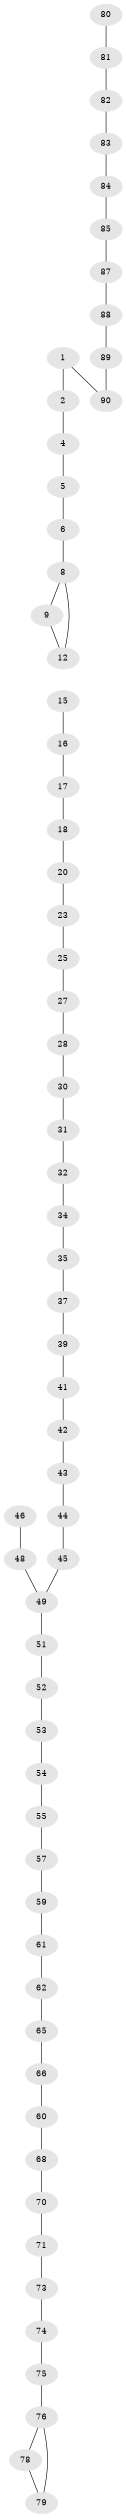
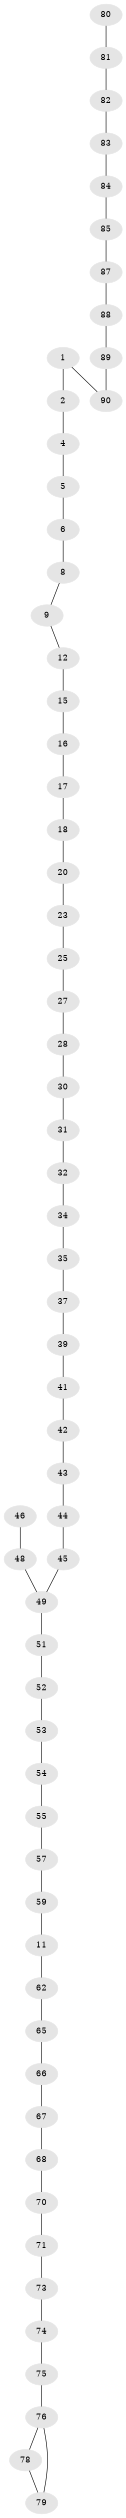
edge "8" -- "12": now "15" -- "12"
node "61": label "61" -> "11"
node "60": label "60" -> "67"
